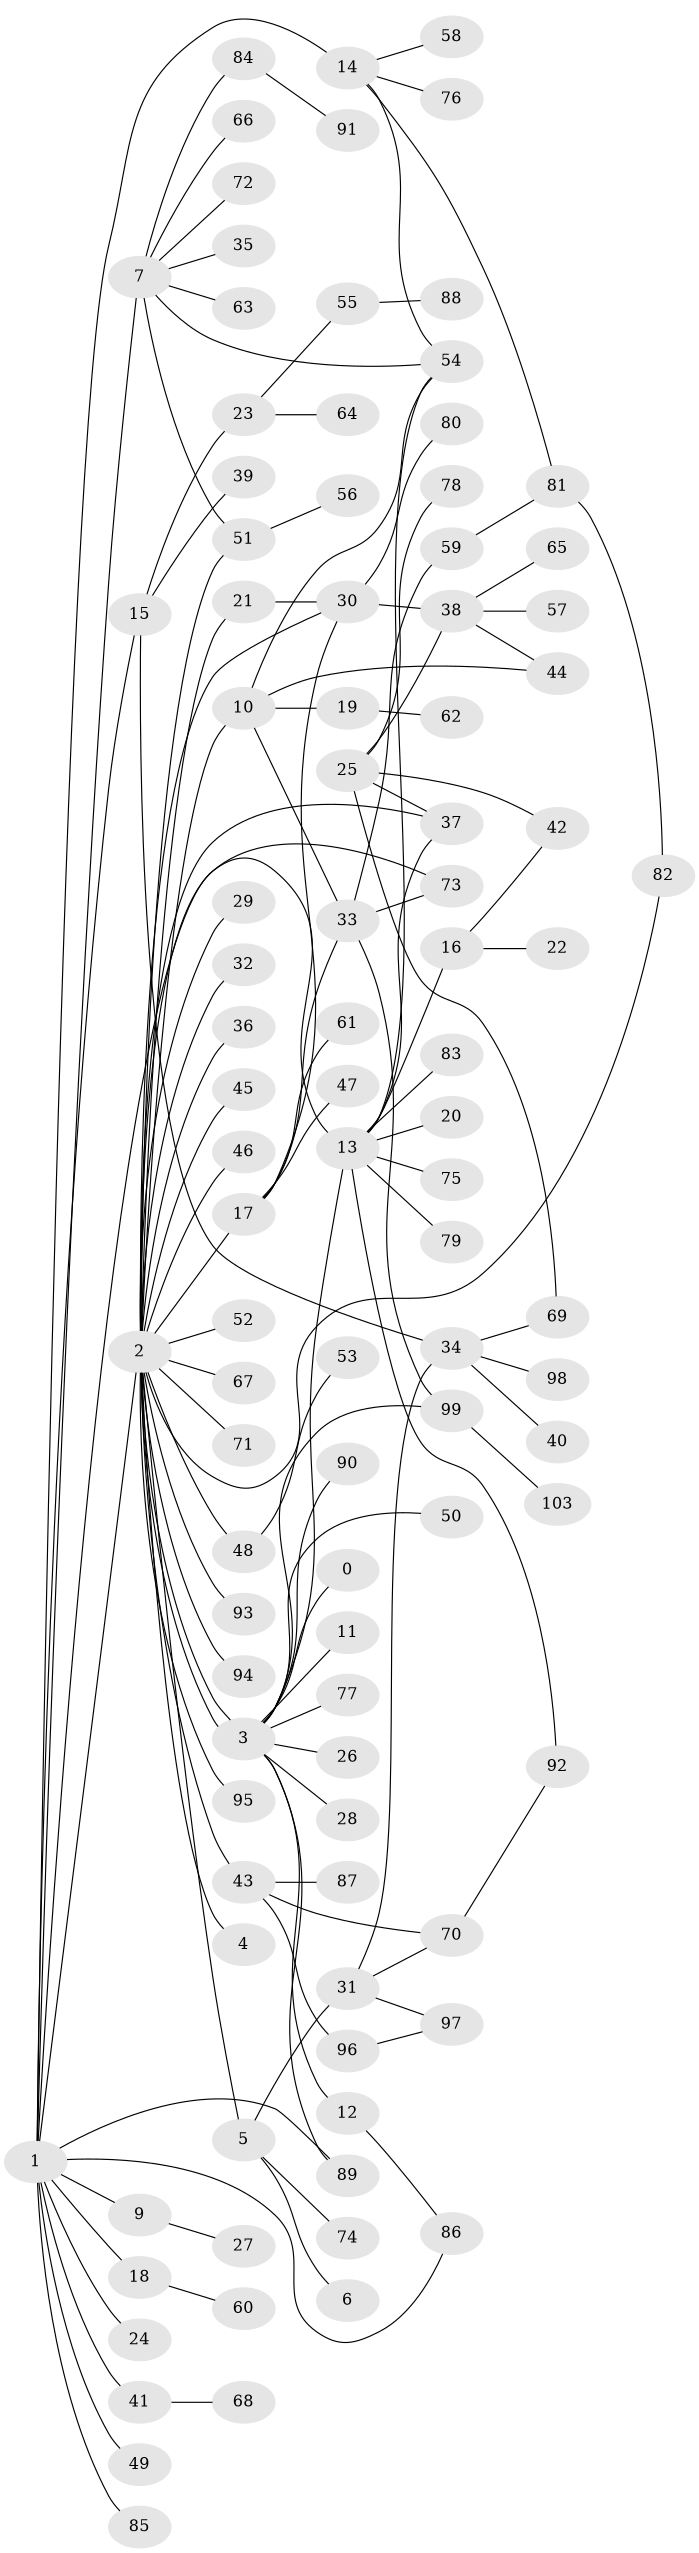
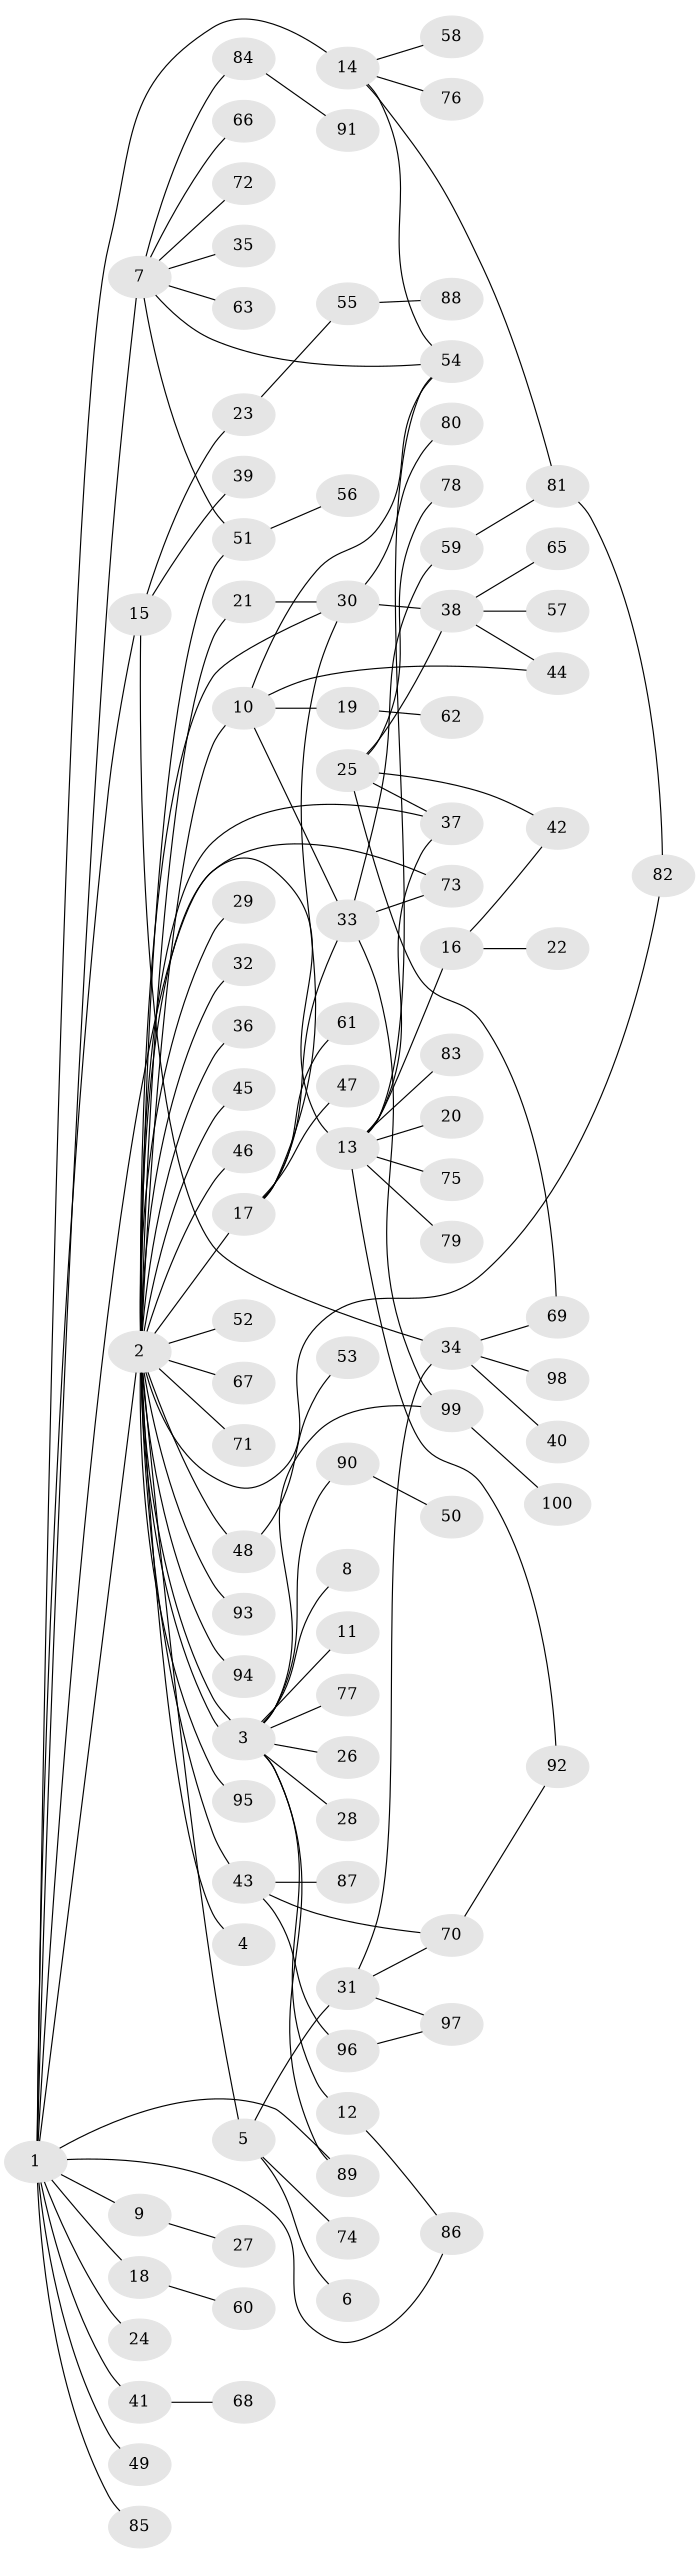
node "64": removed
edge "13" -- "3": removed
node "103": label "103" -> "100"
edge "50" -- "3": now "50" -- "90"
node "0": label "0" -> "8"
